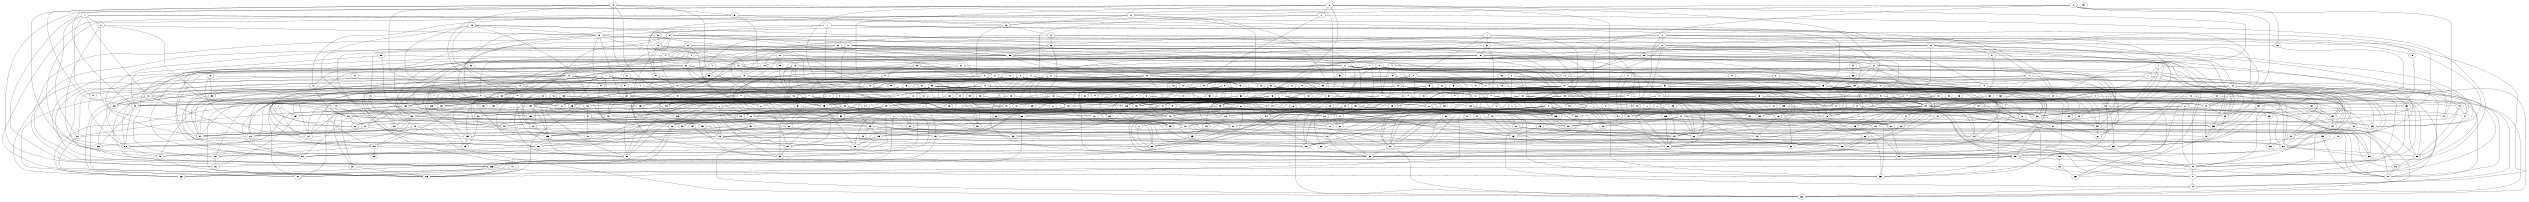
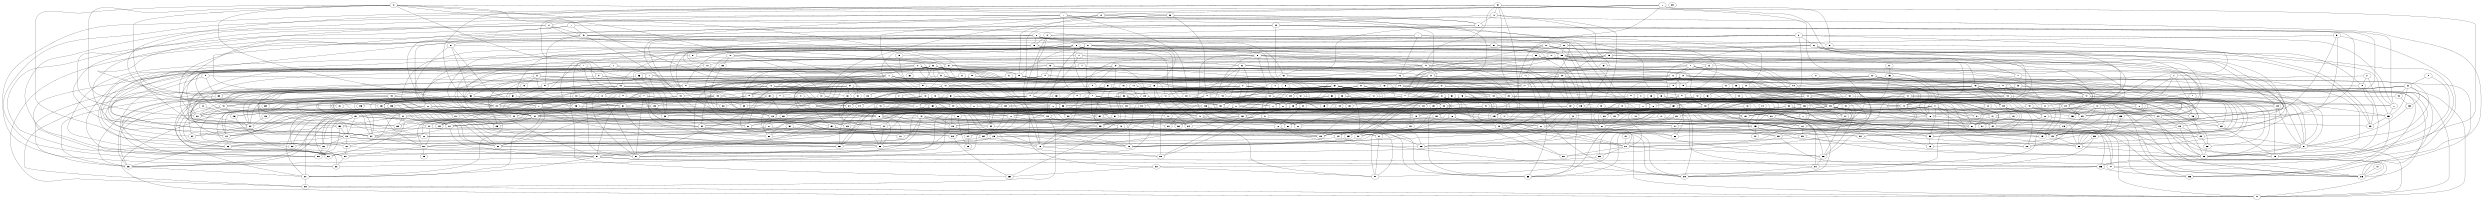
edge "11" -- "300": now "11" -- "320"
edge "61" -- "116": now "55" -- "116"
edge "122" -- "327": removed
edge "72" -- "305": removed
edge "51" -- "292": added
edge "166" -- "329": removed
edge "216" -- "374": now "175" -- "374"
